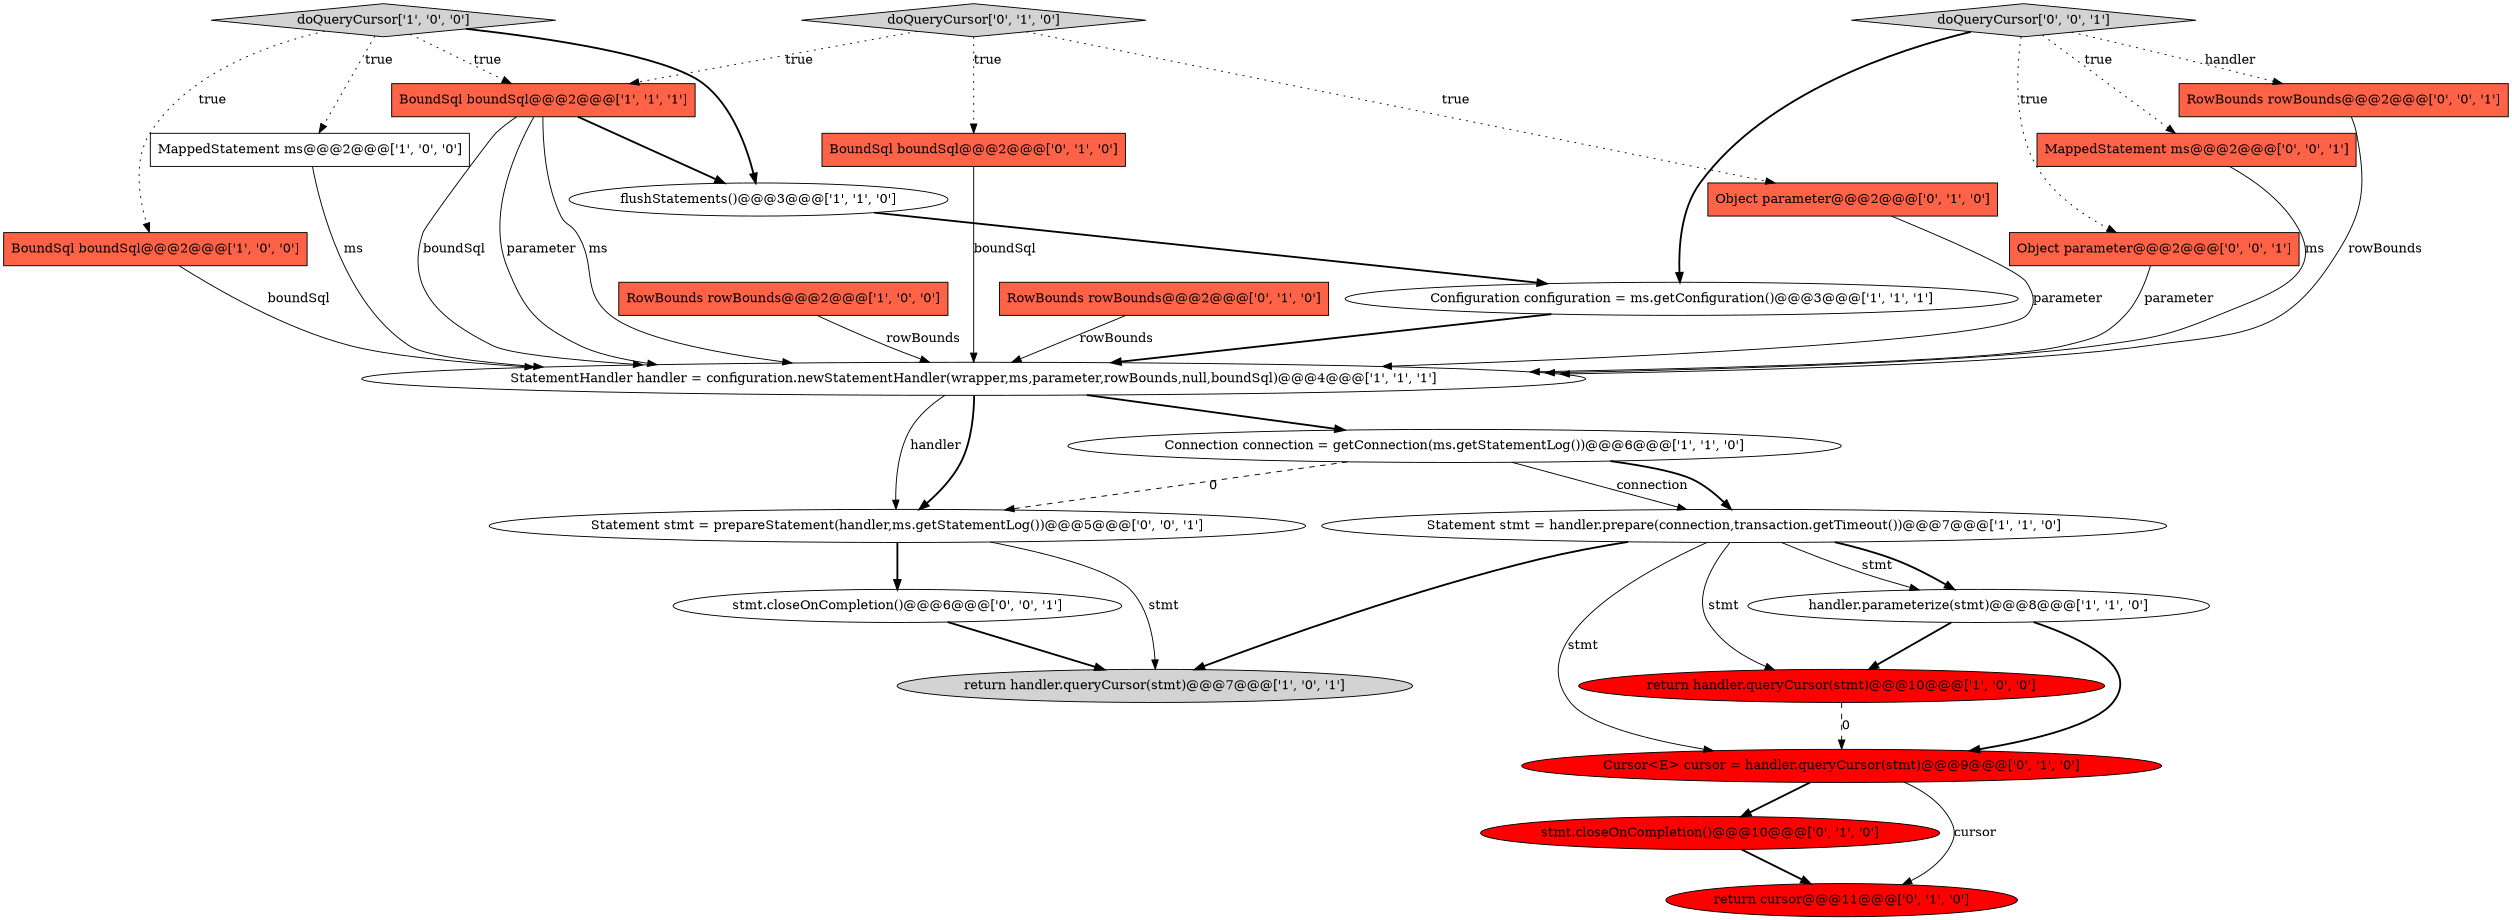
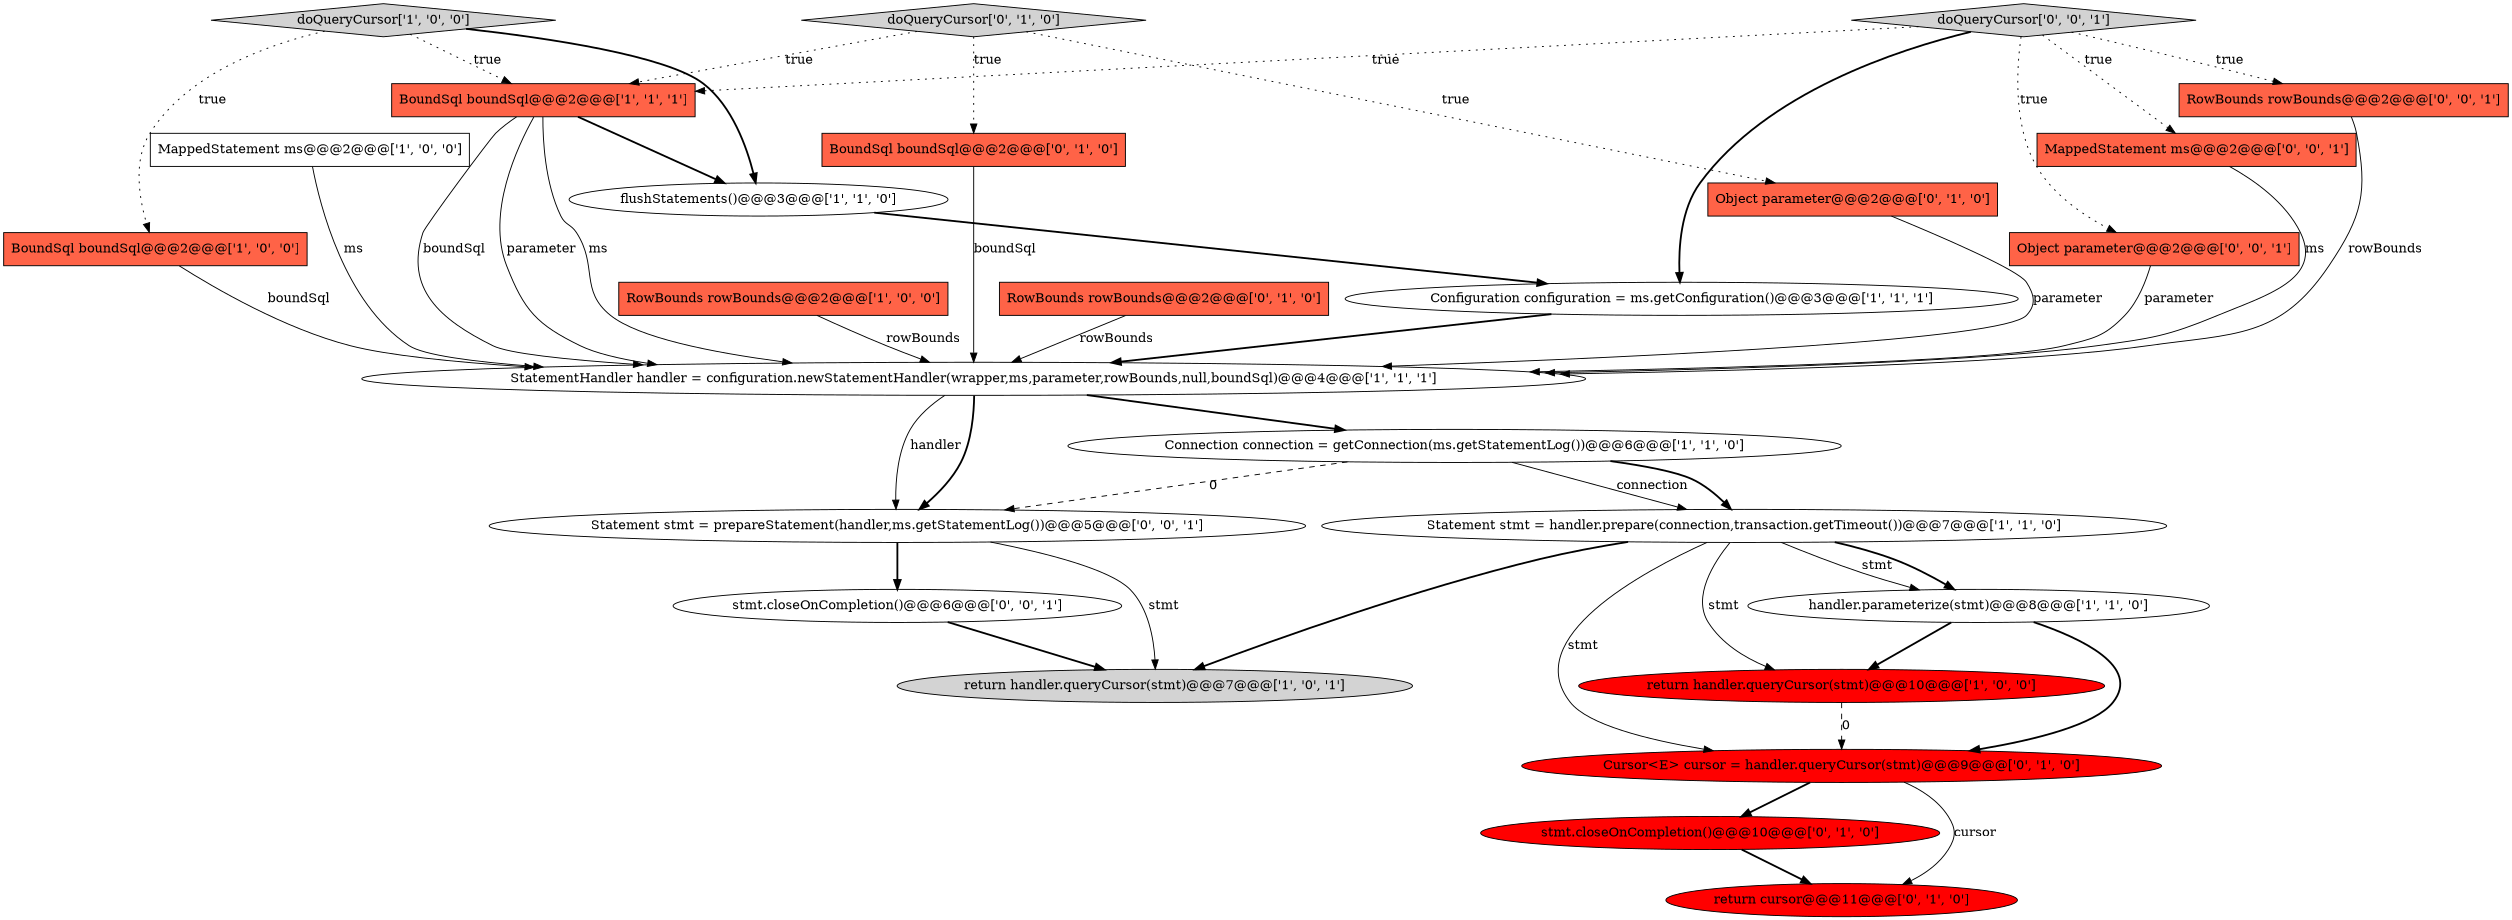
edge "doQueryCursor['0', '0', '1']" -> "BoundSql boundSql@@@2@@@['1', '1', '1']": added, label "true"
edge "doQueryCursor['0', '0', '1']" -> "RowBounds rowBounds@@@2@@@['0', '0', '1']": label "handler" -> "true"
edge "doQueryCursor['1', '0', '0']" -> "MappedStatement ms@@@2@@@['1', '0', '0']": removed, label "true"
